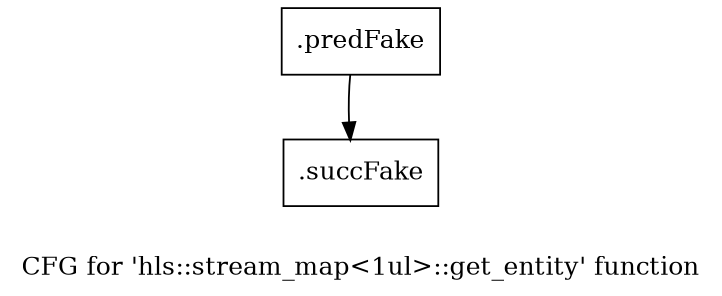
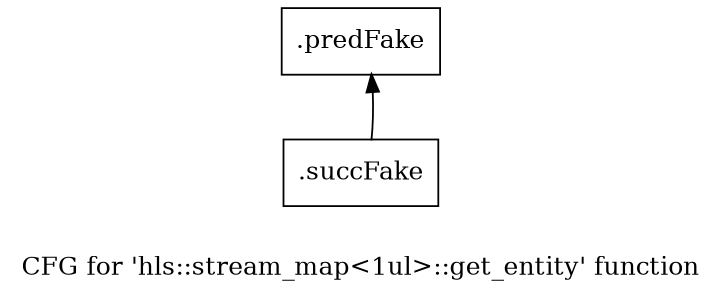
edge ".predFake" -> ".succFake": reversed
